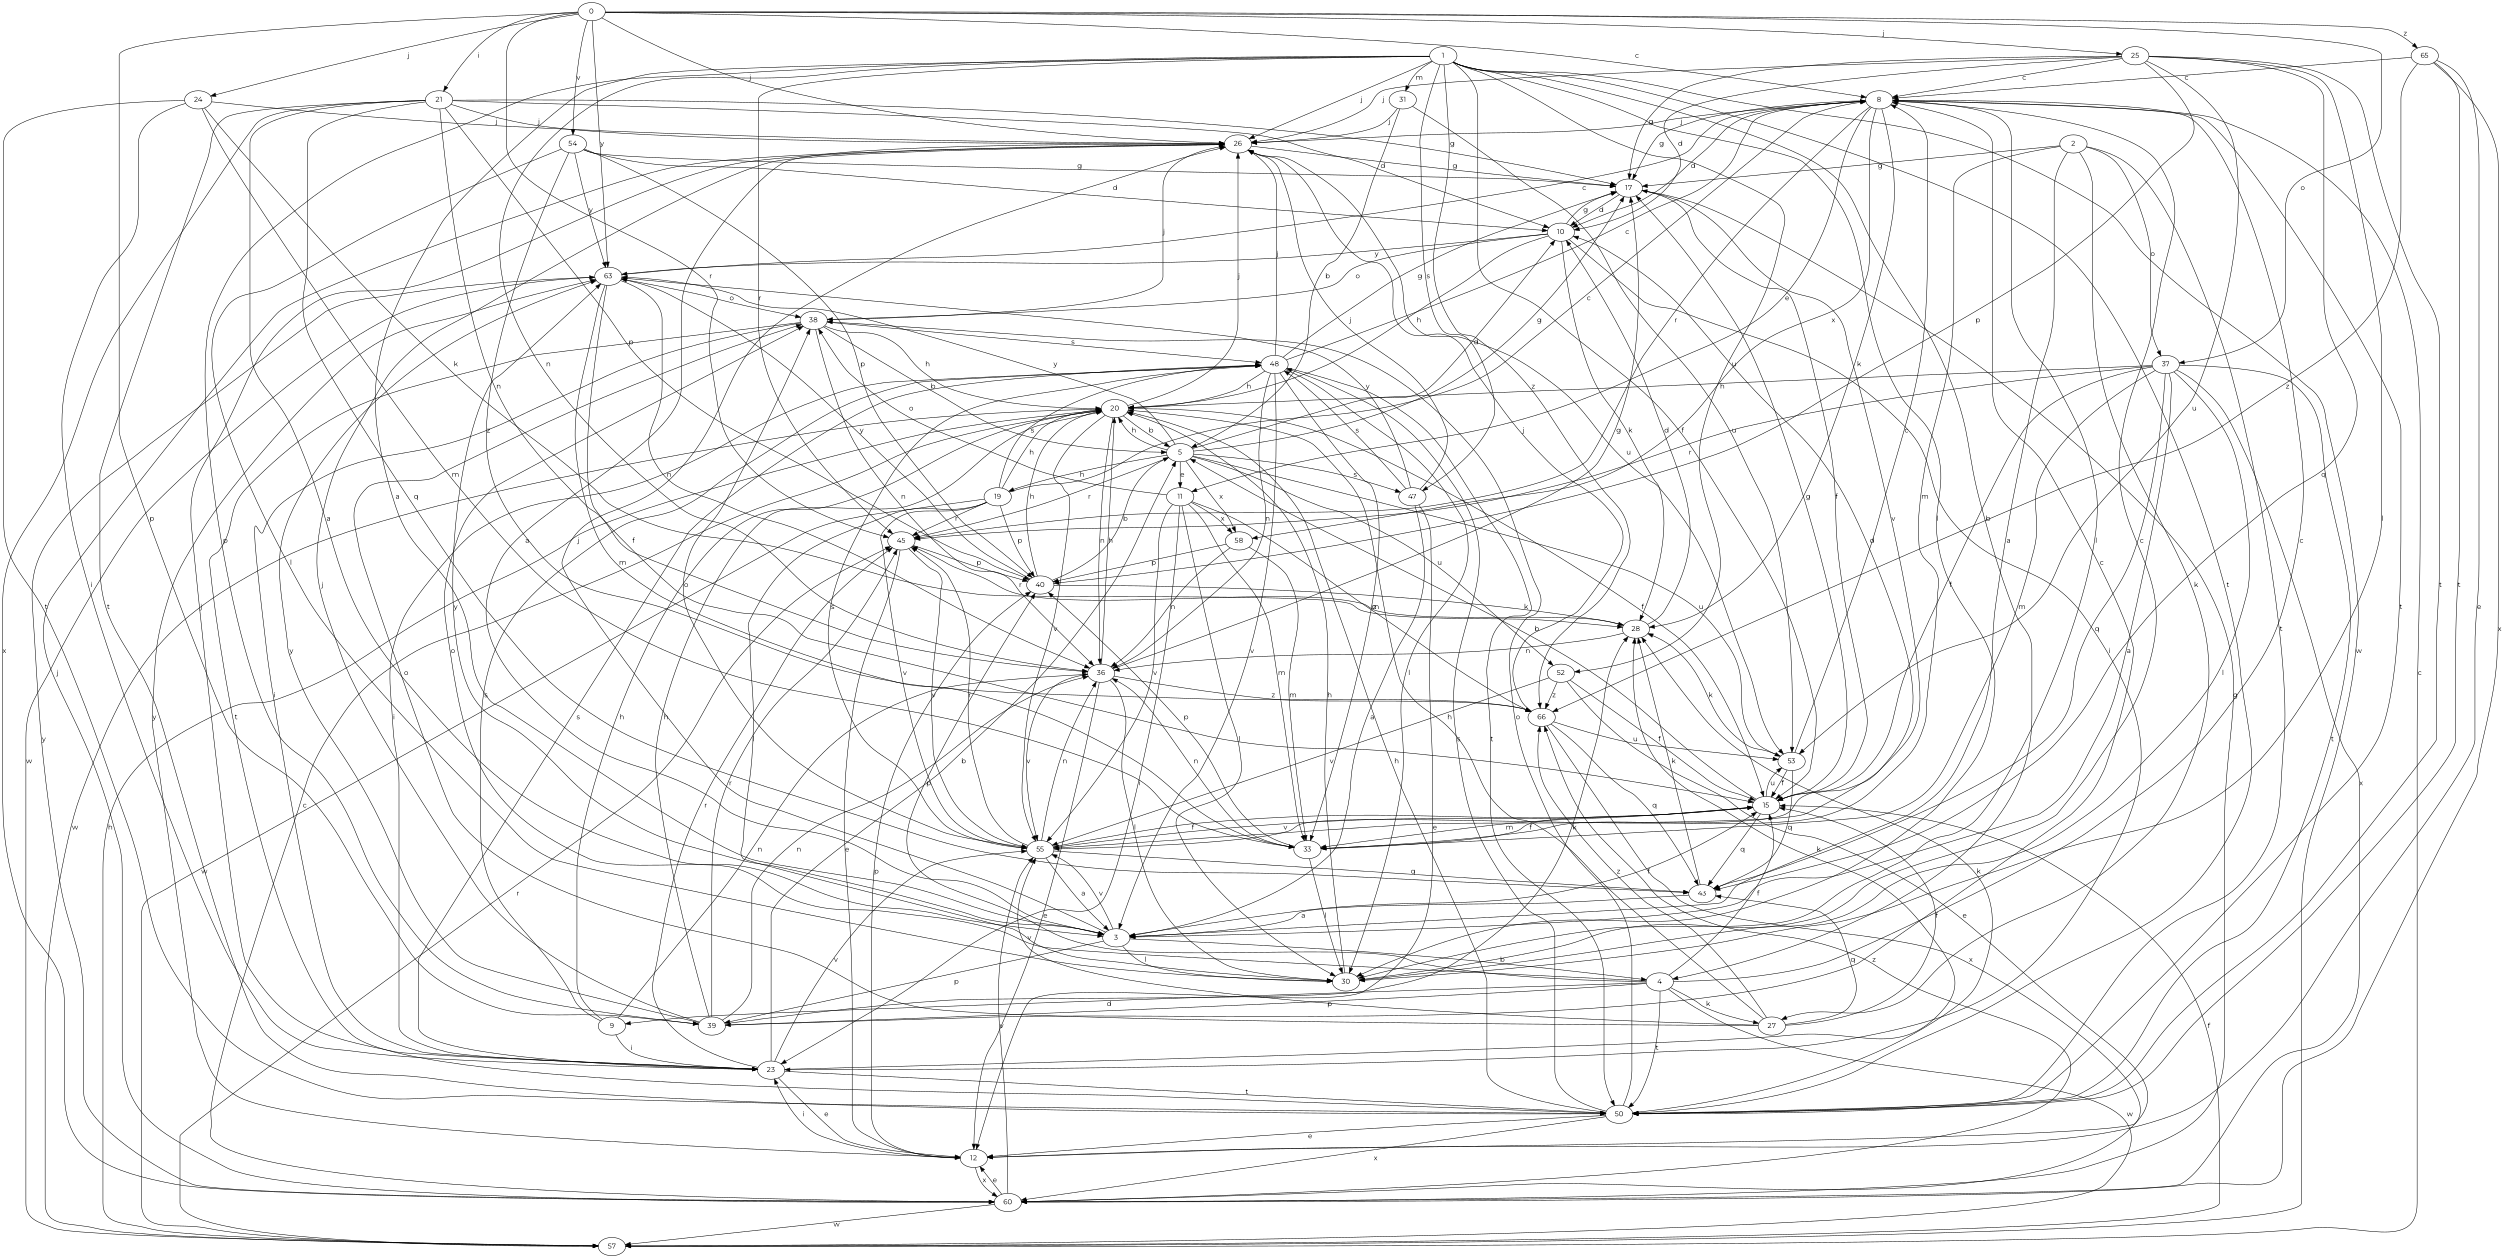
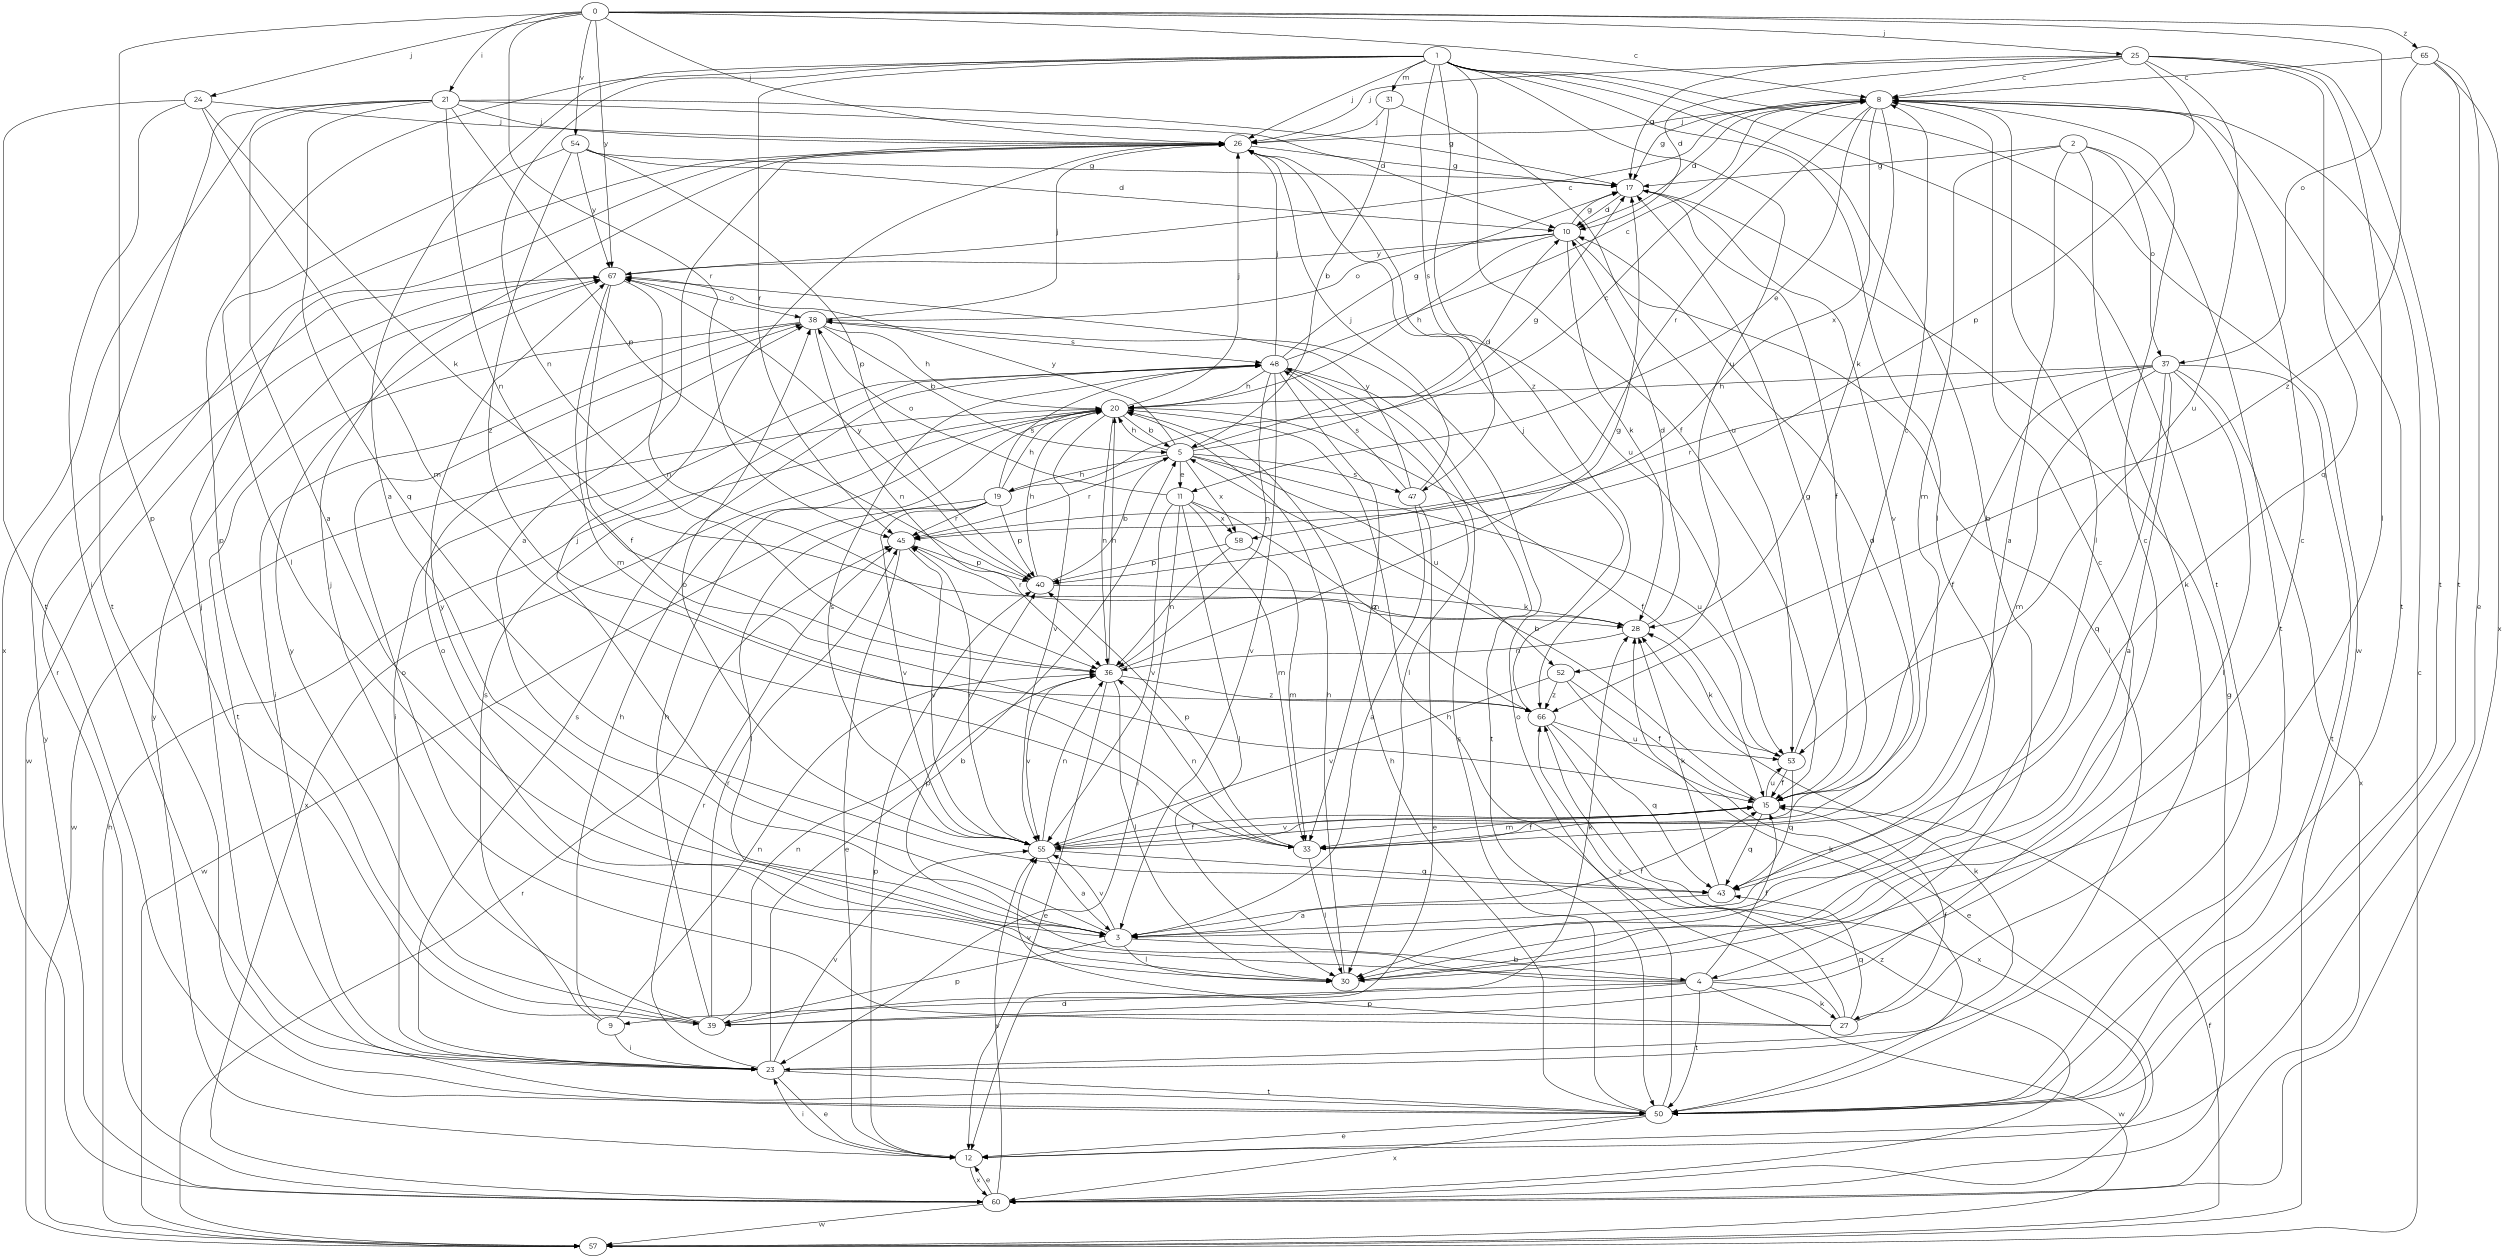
node "63": label "63" -> "67"
edge "60" -> "26": label "j" -> "r"
edge "20" -> "60": label "c" -> "x"
